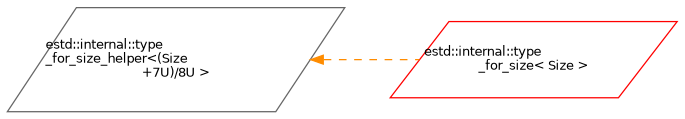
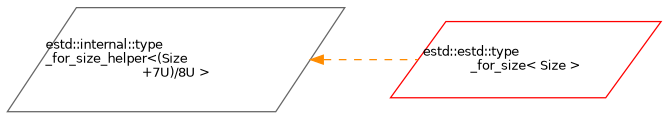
node "estd::internal::type _for_size< Size >": label "estd::internal::type _for_size< Size >" -> "estd::estd::type _for_size< Size >"
